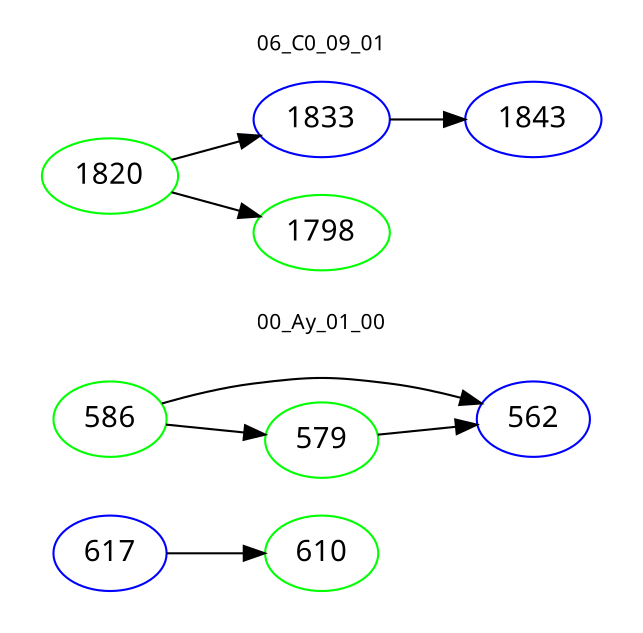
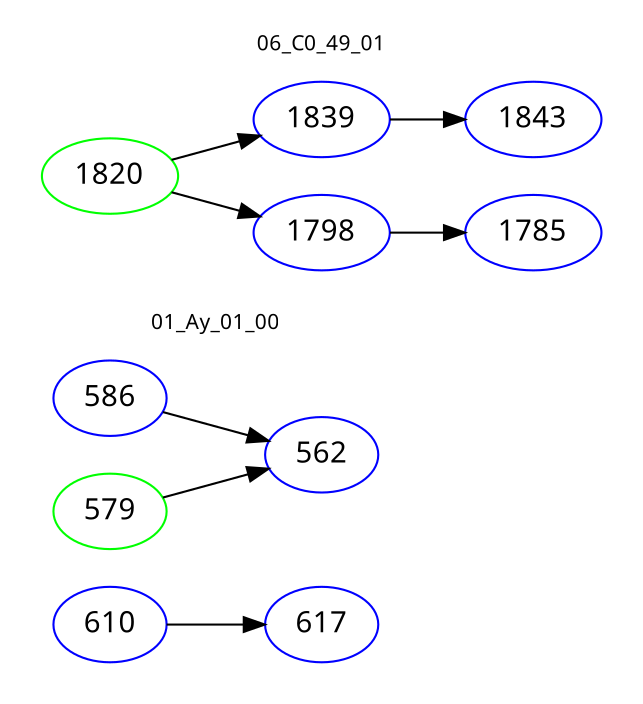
cluster "06_C0_09_01": label "06_C0_09_01" -> "06_C0_49_01"
node "1833": label "1833" -> "1839"
node "1798": color green -> blue
node "1785": added
cluster "00_Ay_01_00": label "00_Ay_01_00" -> "01_Ay_01_00"
node "586": color green -> blue
edge "586" -> "579": removed
edge "617" -> "610": reversed
node "610": color green -> blue
